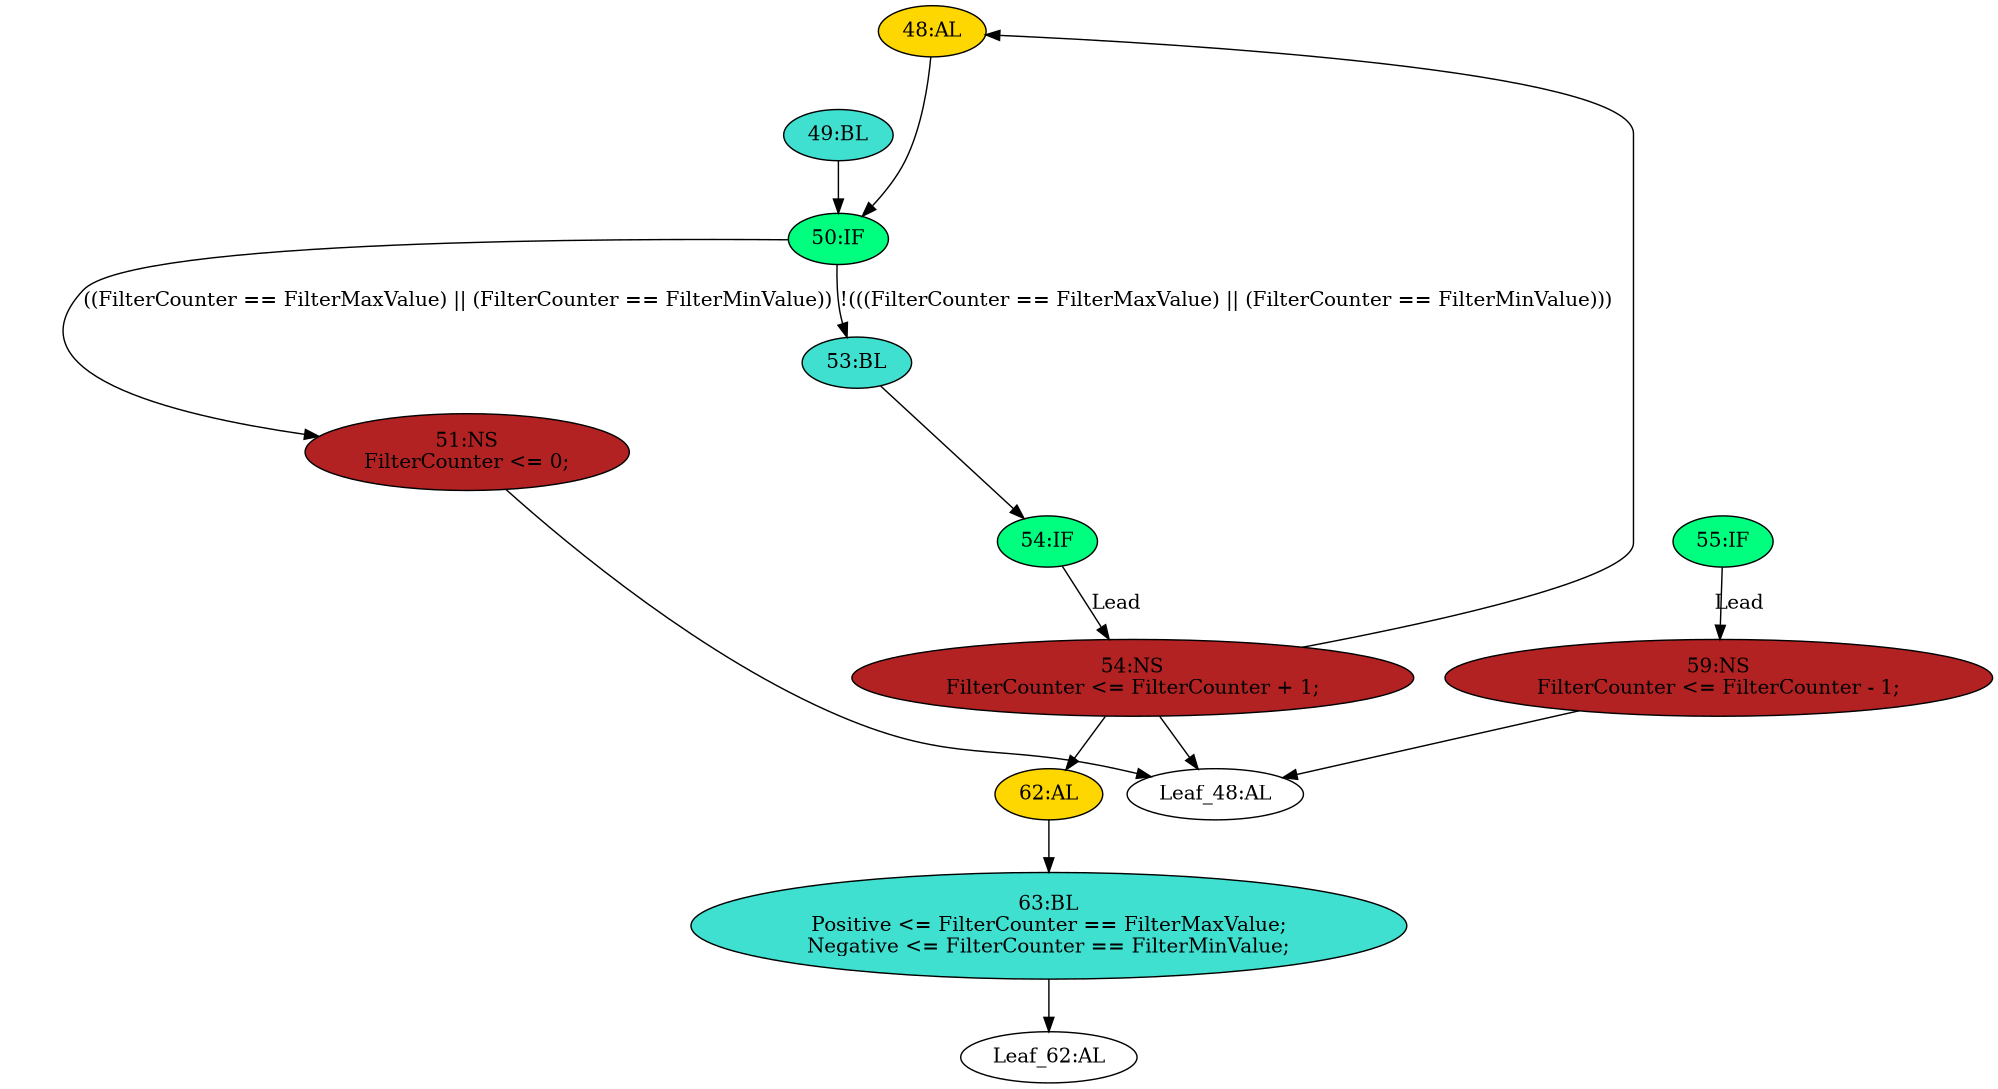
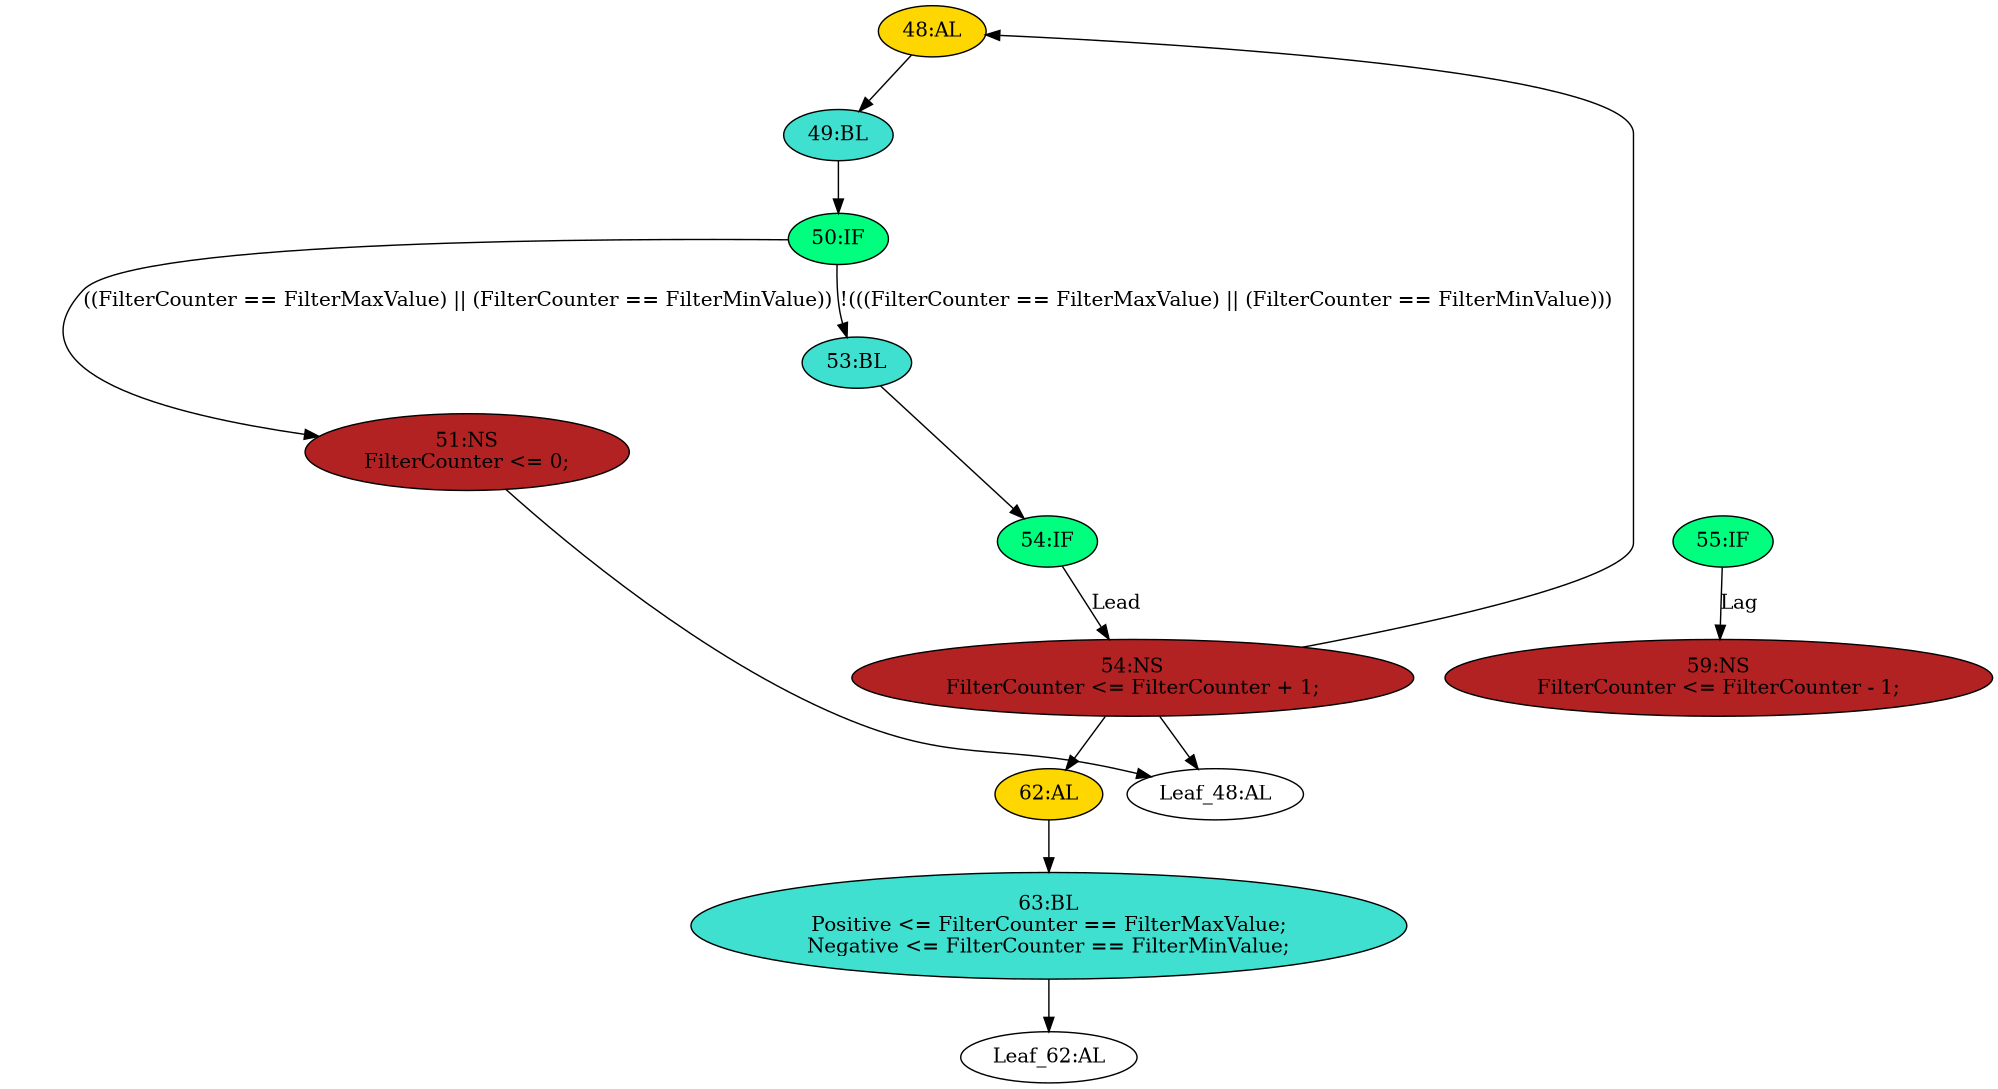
edge "48:AL" -> "50:IF": now "48:AL" -> "49:BL"
edge "55:IF" -> "59:NS FilterCounter <= FilterCounter - 1;": label "Lead" -> "Lag"
edge "59:NS FilterCounter <= FilterCounter - 1;" -> "Leaf_48:AL": removed
